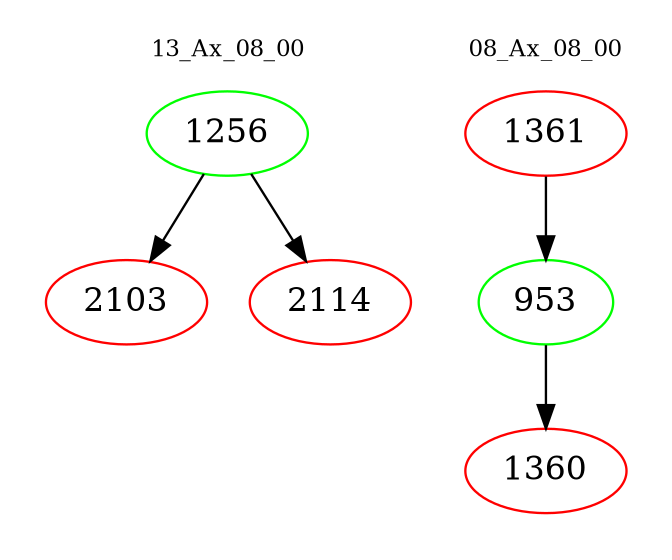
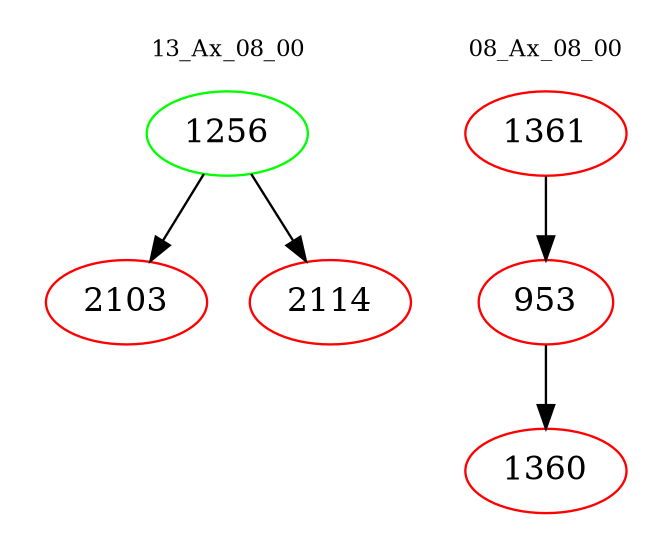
node "953": color green -> red
